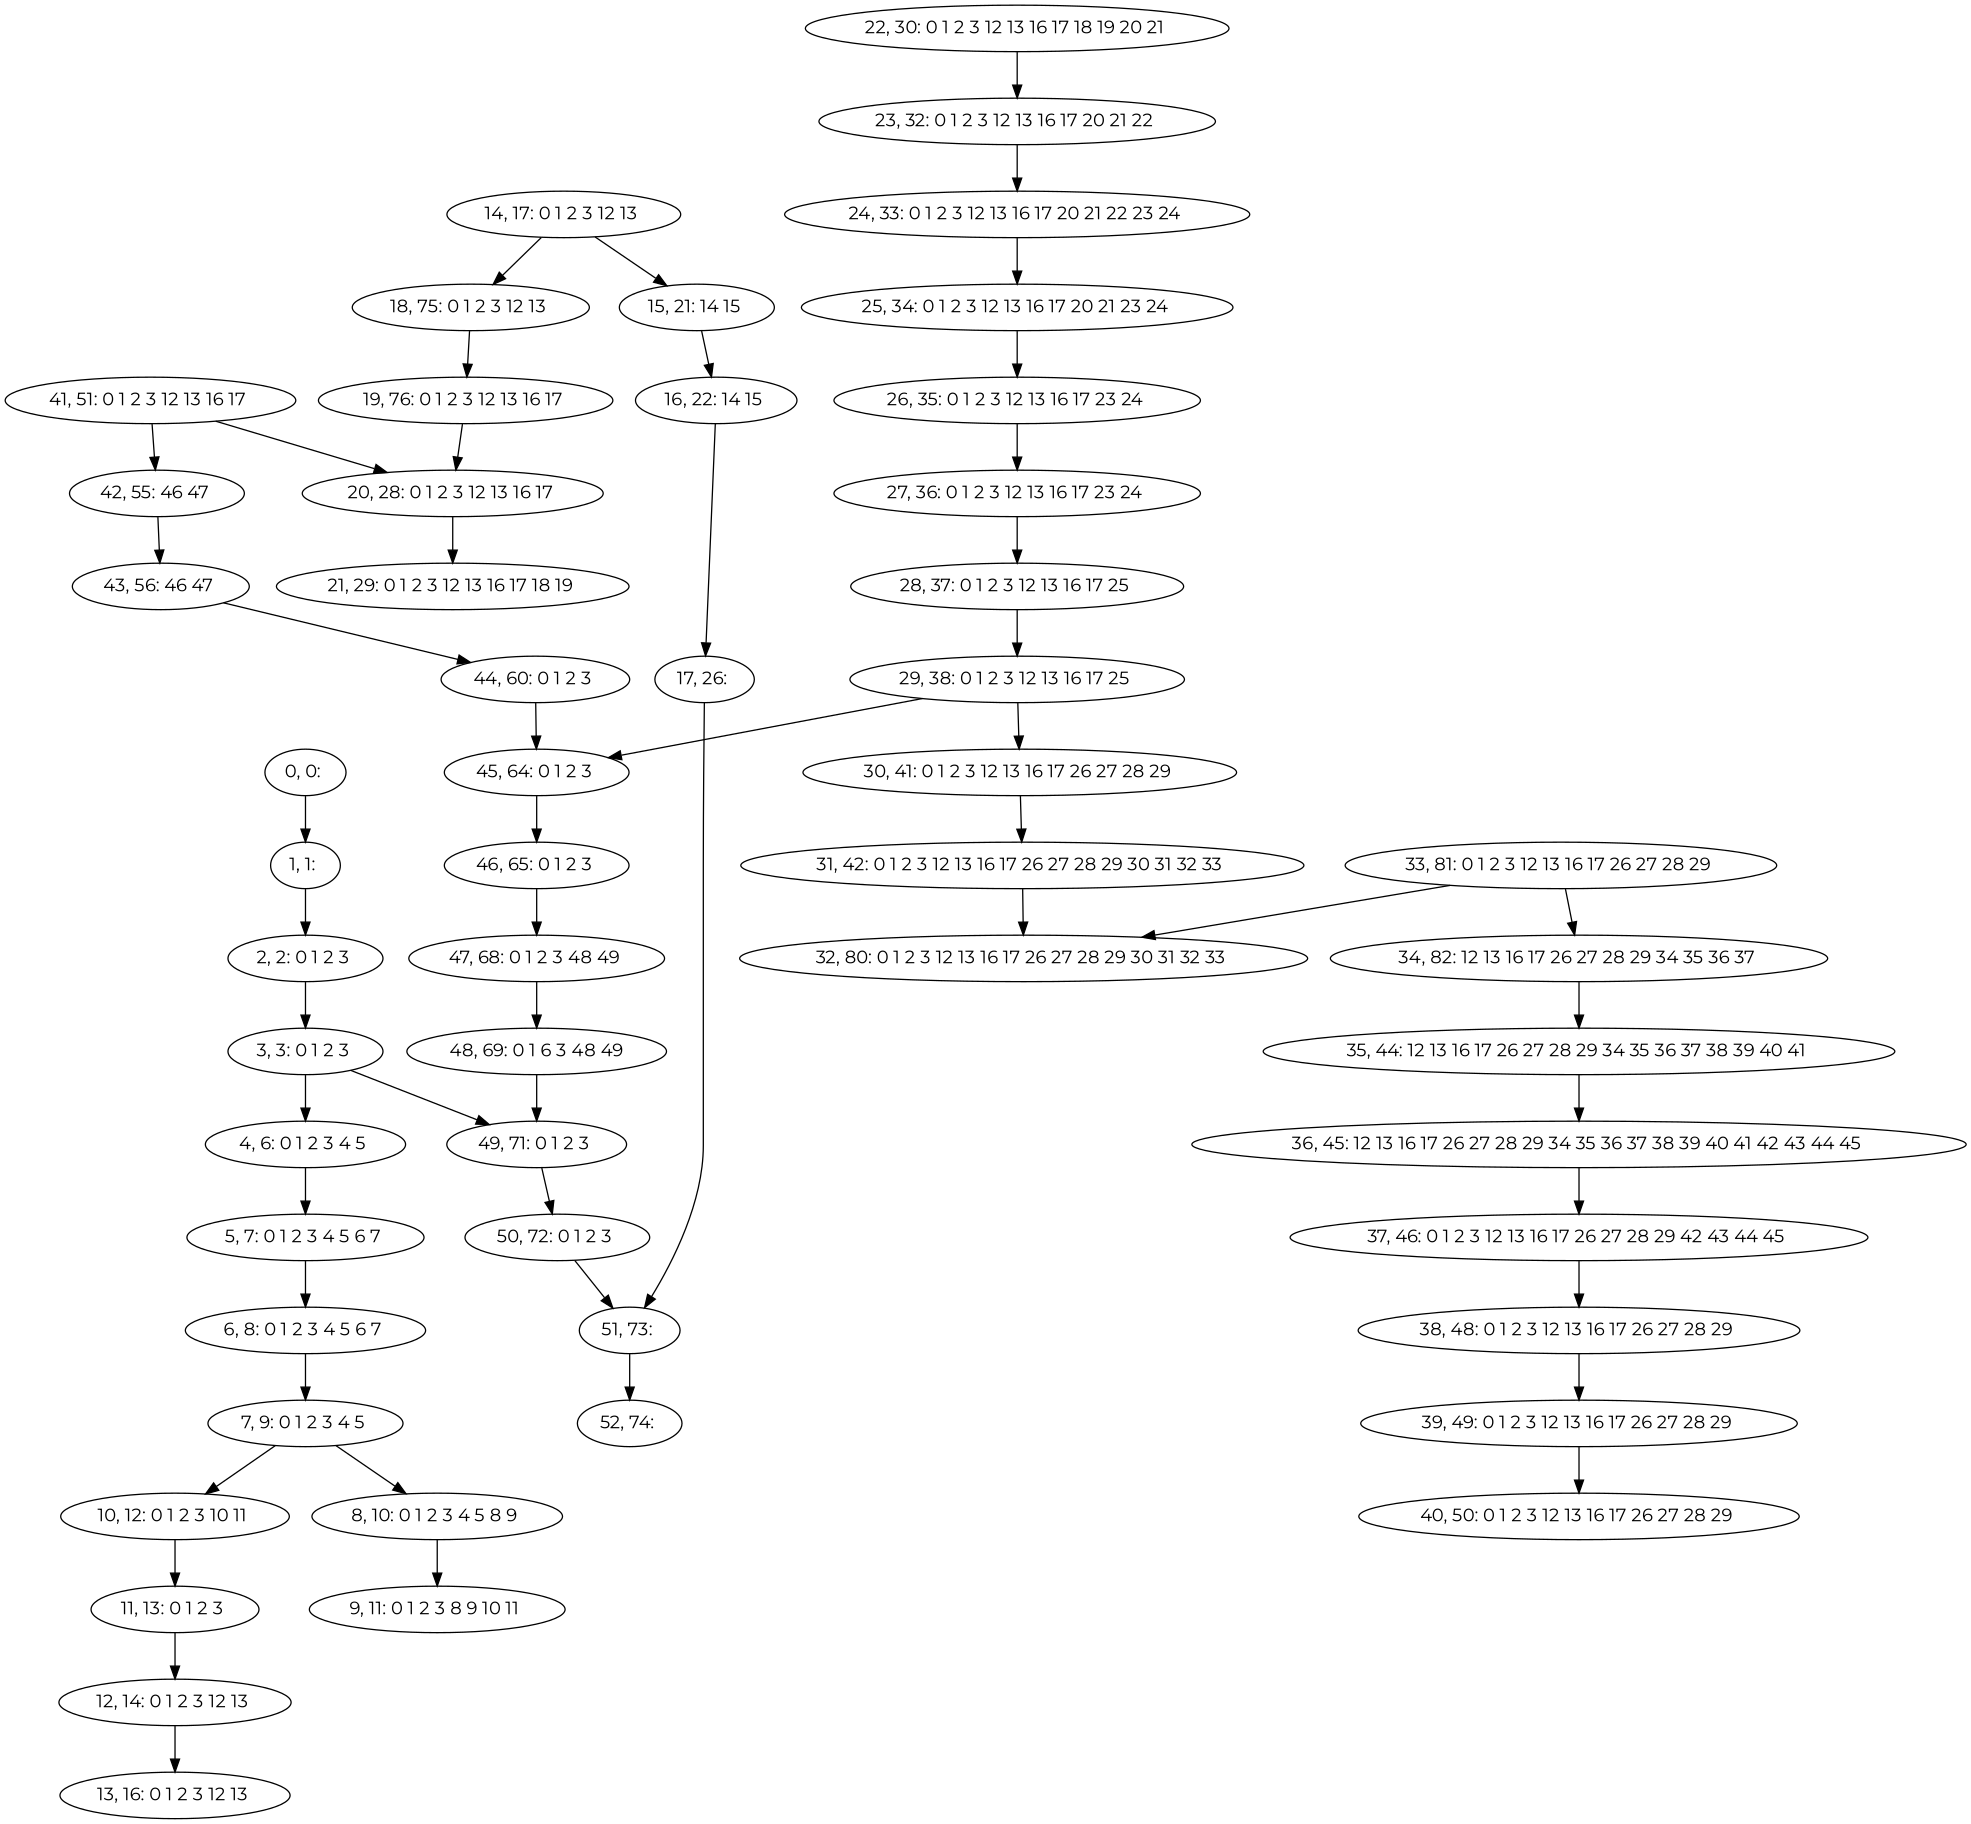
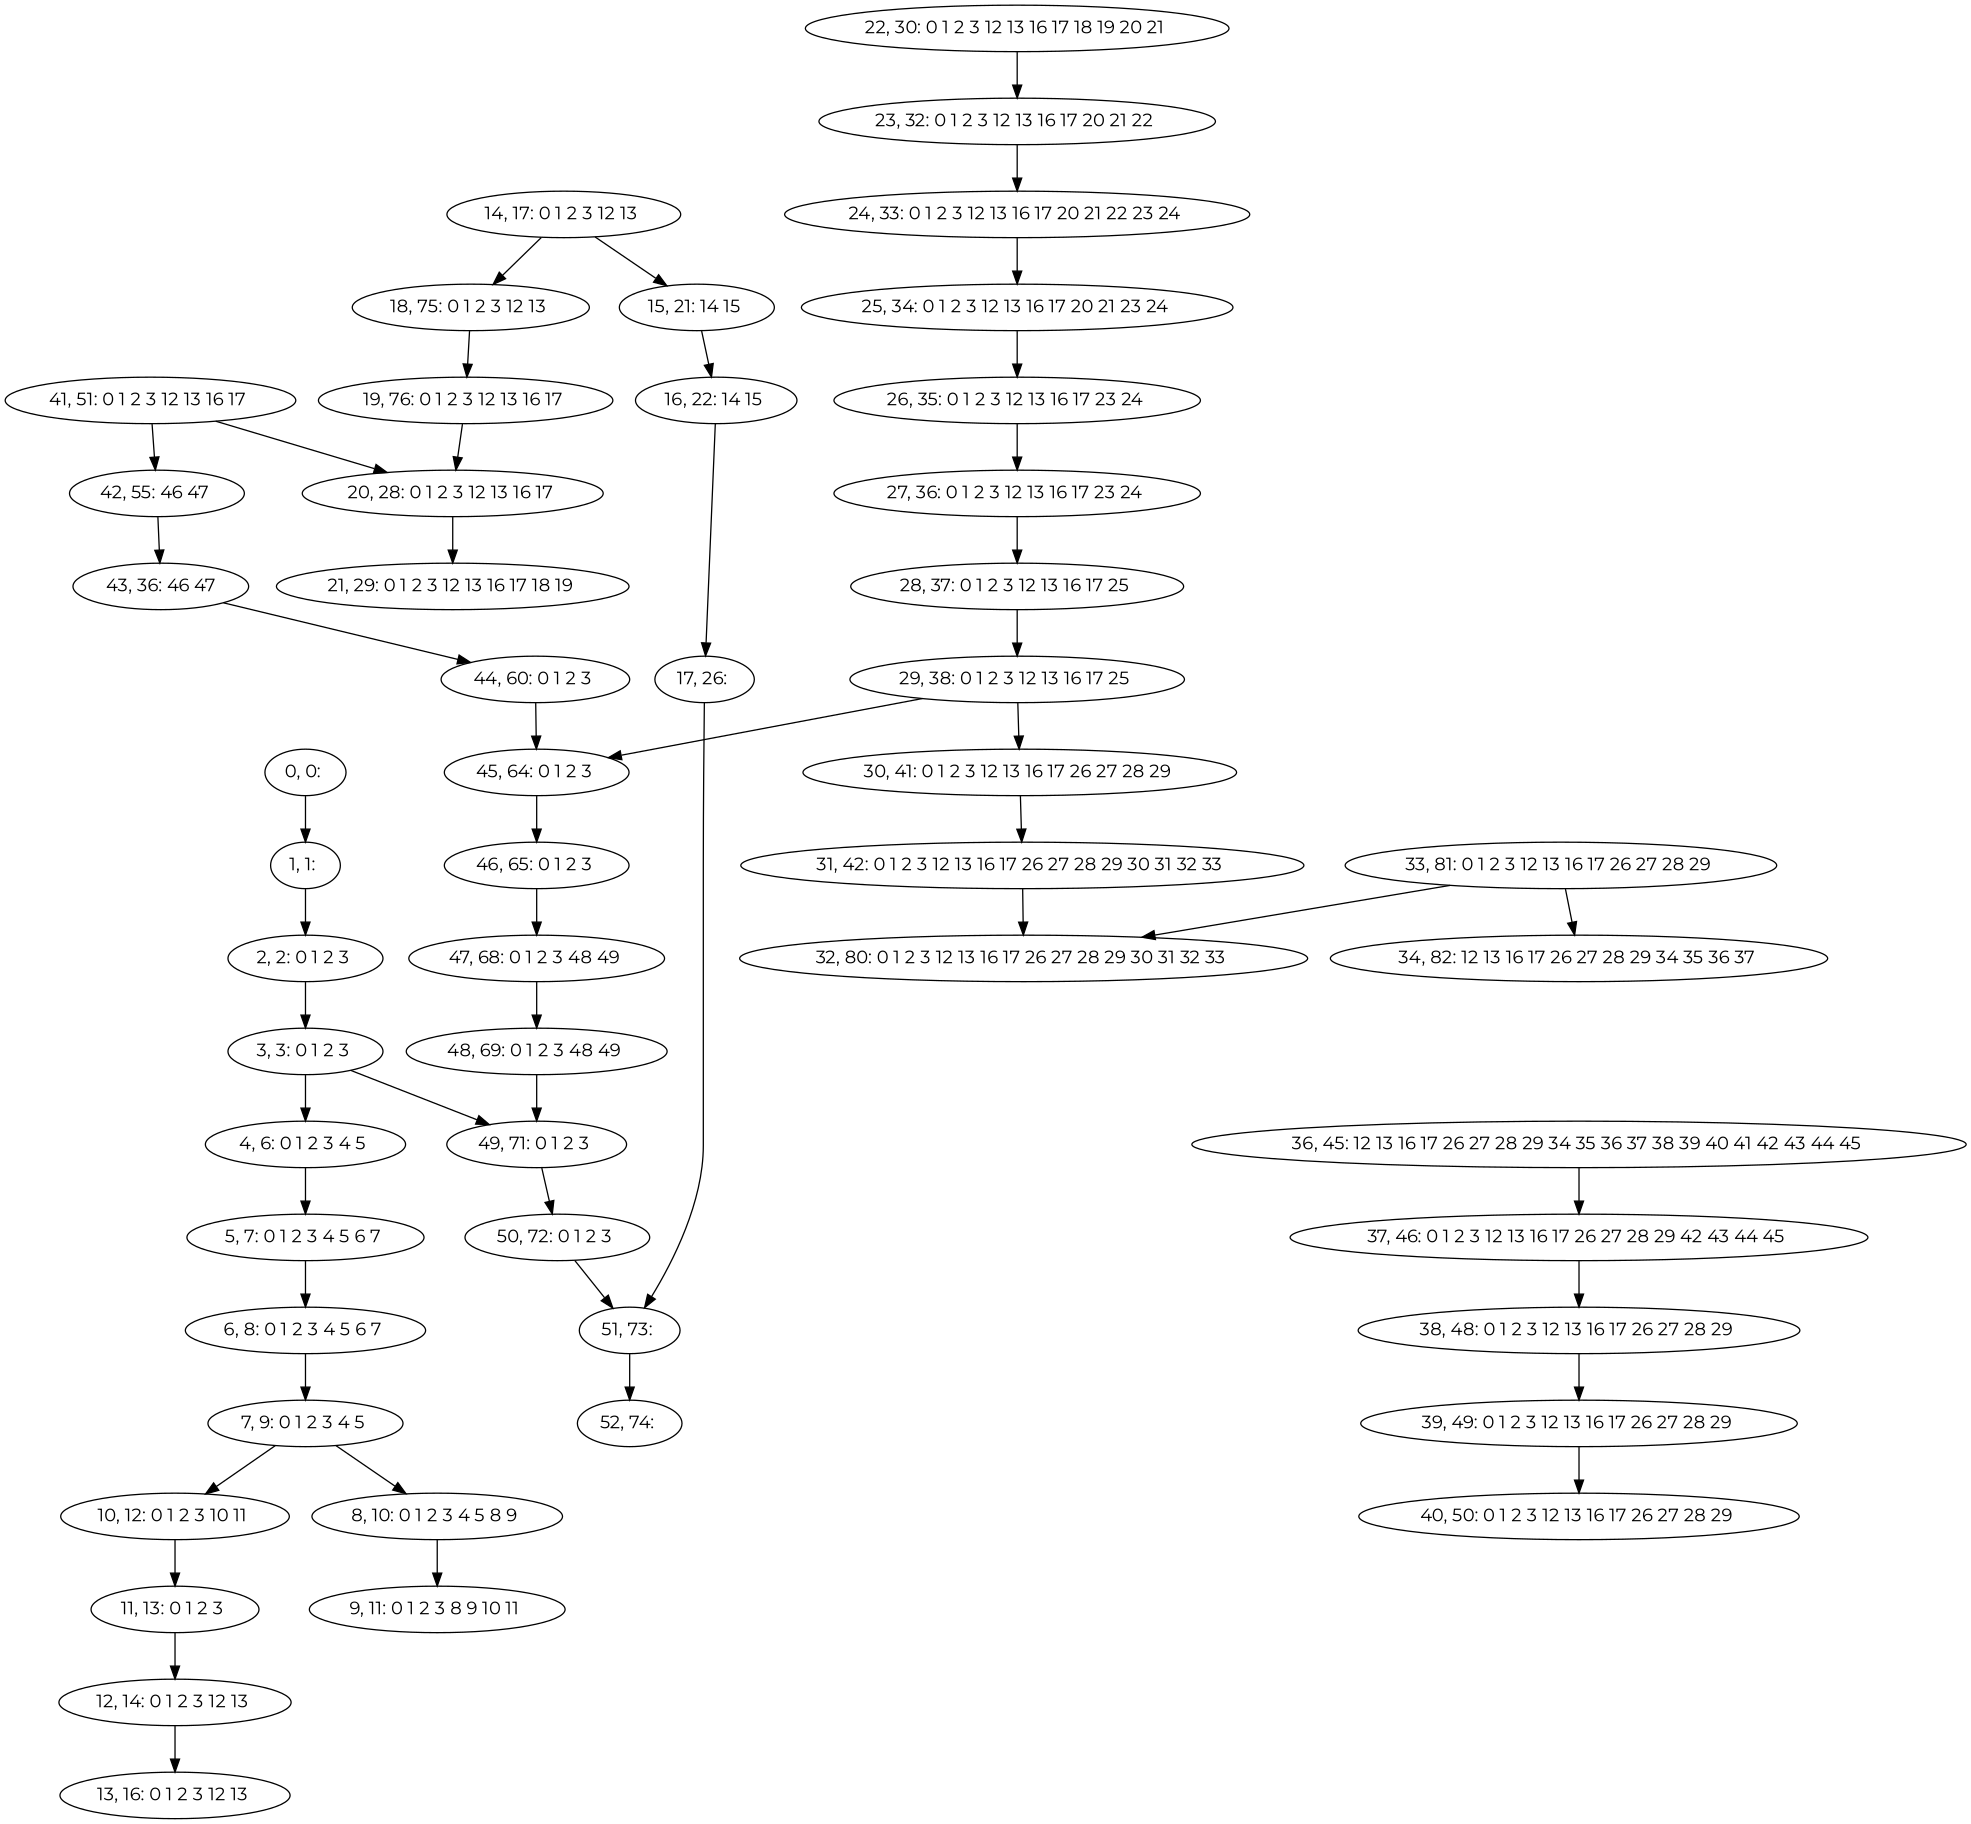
node "43, 56: 46 47": label "43, 56: 46 47" -> "43, 36: 46 47"
node "48, 69: 0 1 6 3 48 49": label "48, 69: 0 1 6 3 48 49" -> "48, 69: 0 1 2 3 48 49"
node "35, 44: 12 13 16 17 26 27 28 29 34 35 36 37 38 39 40 41": removed
